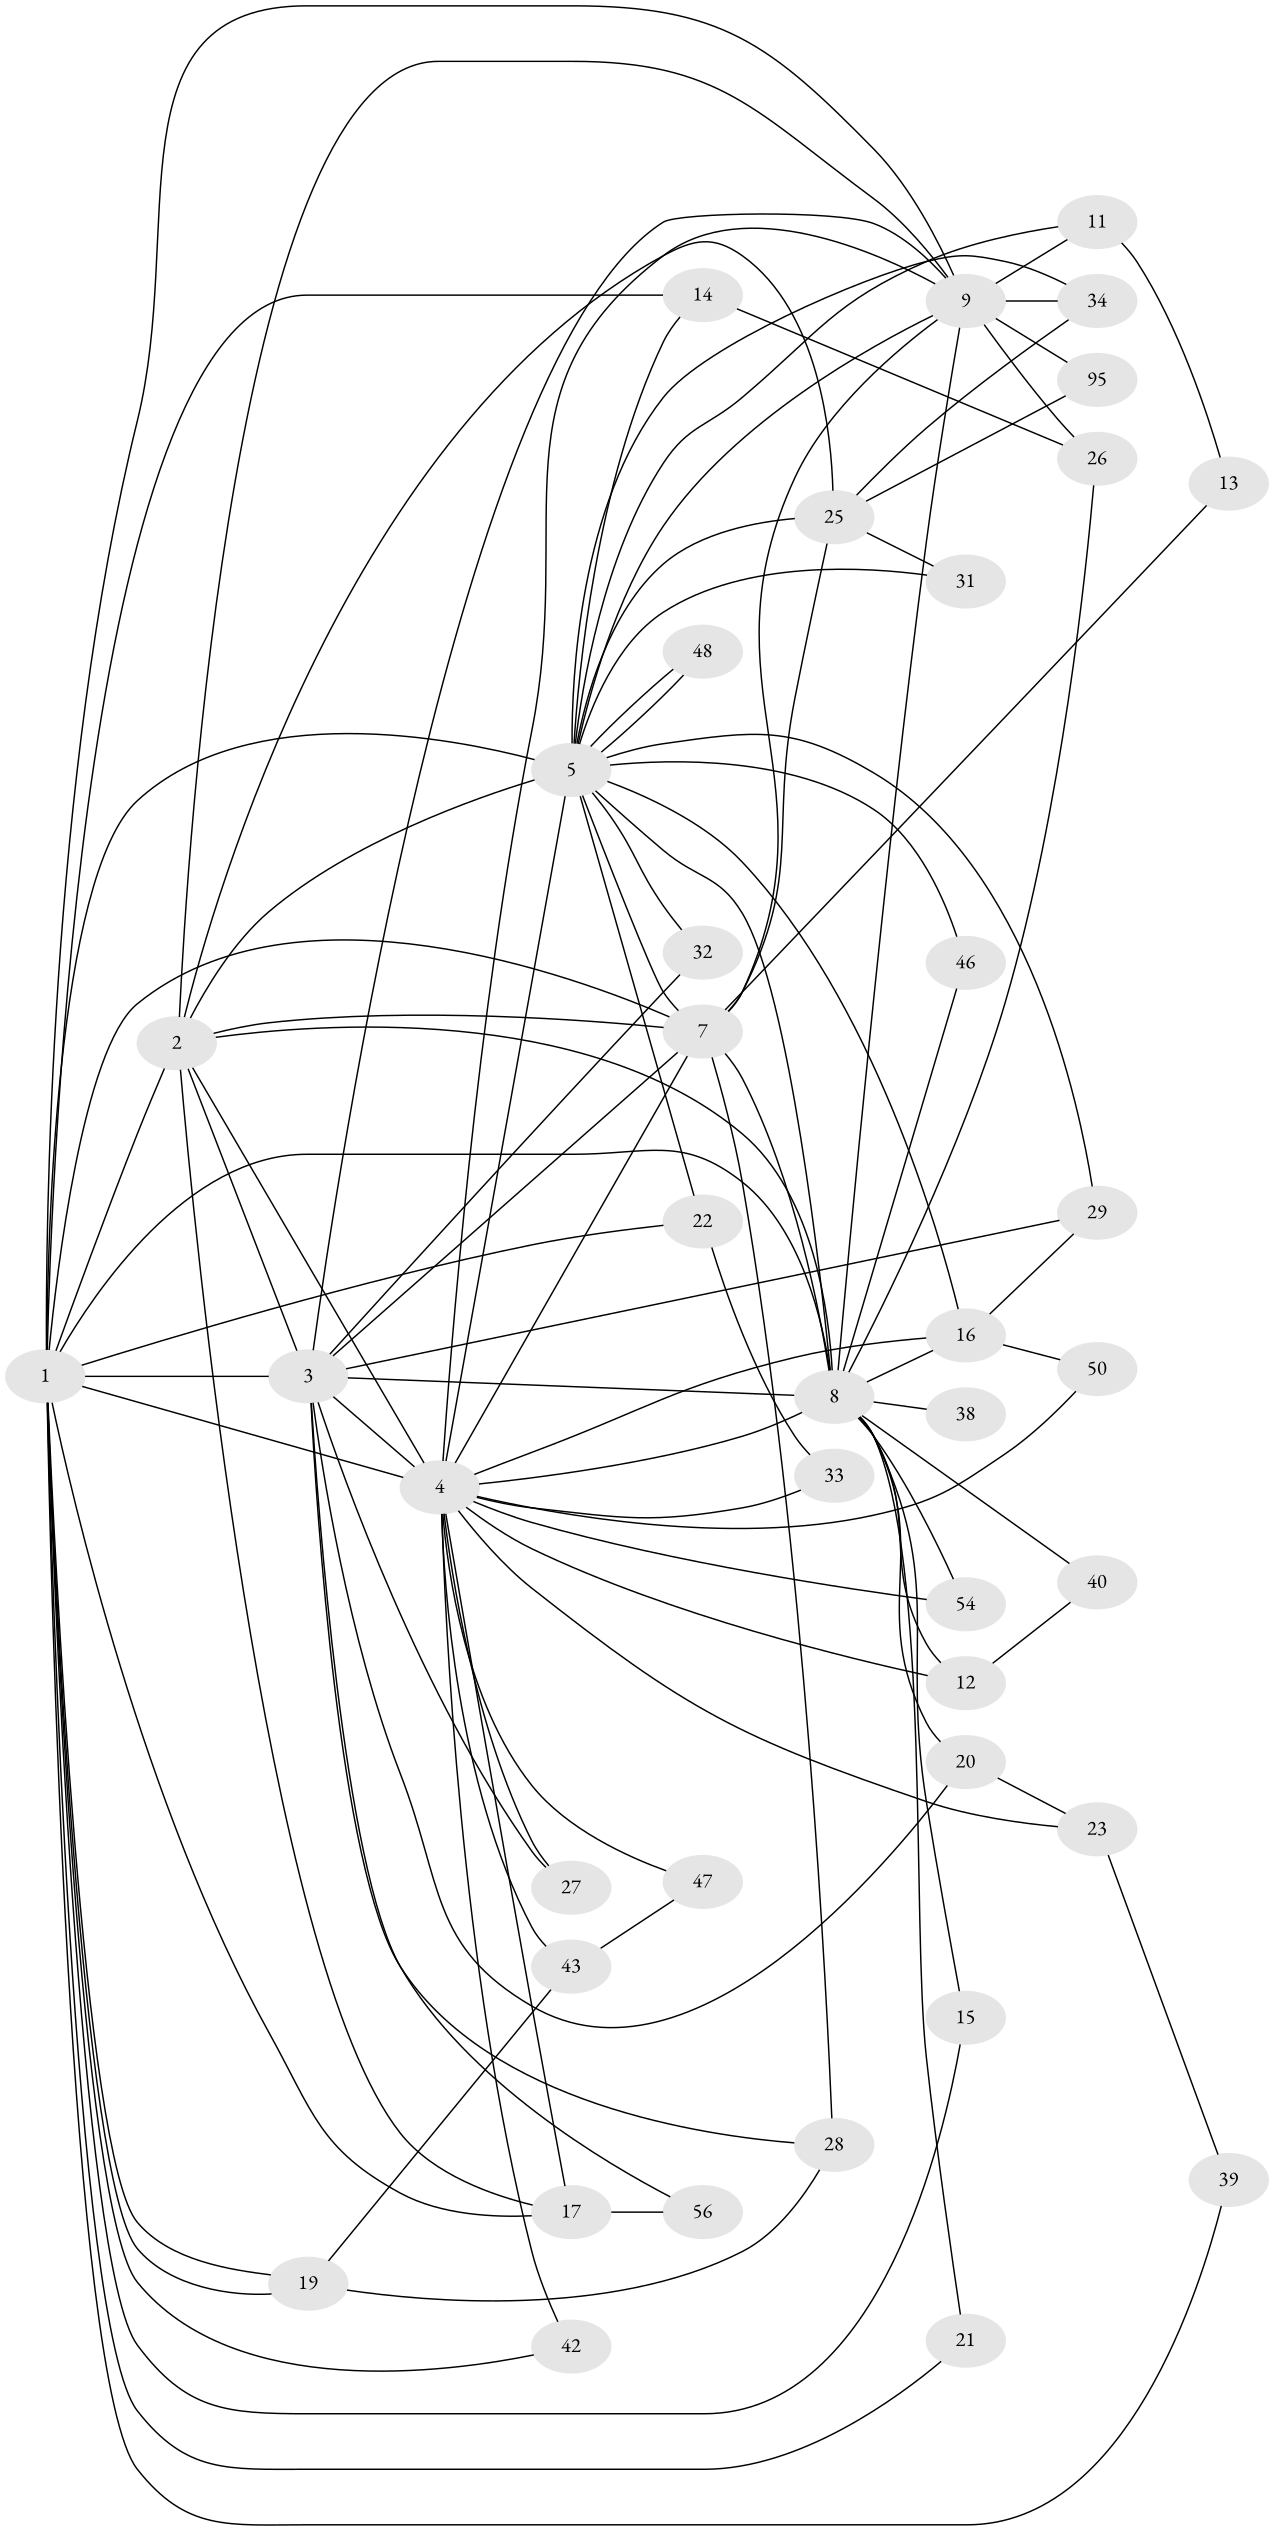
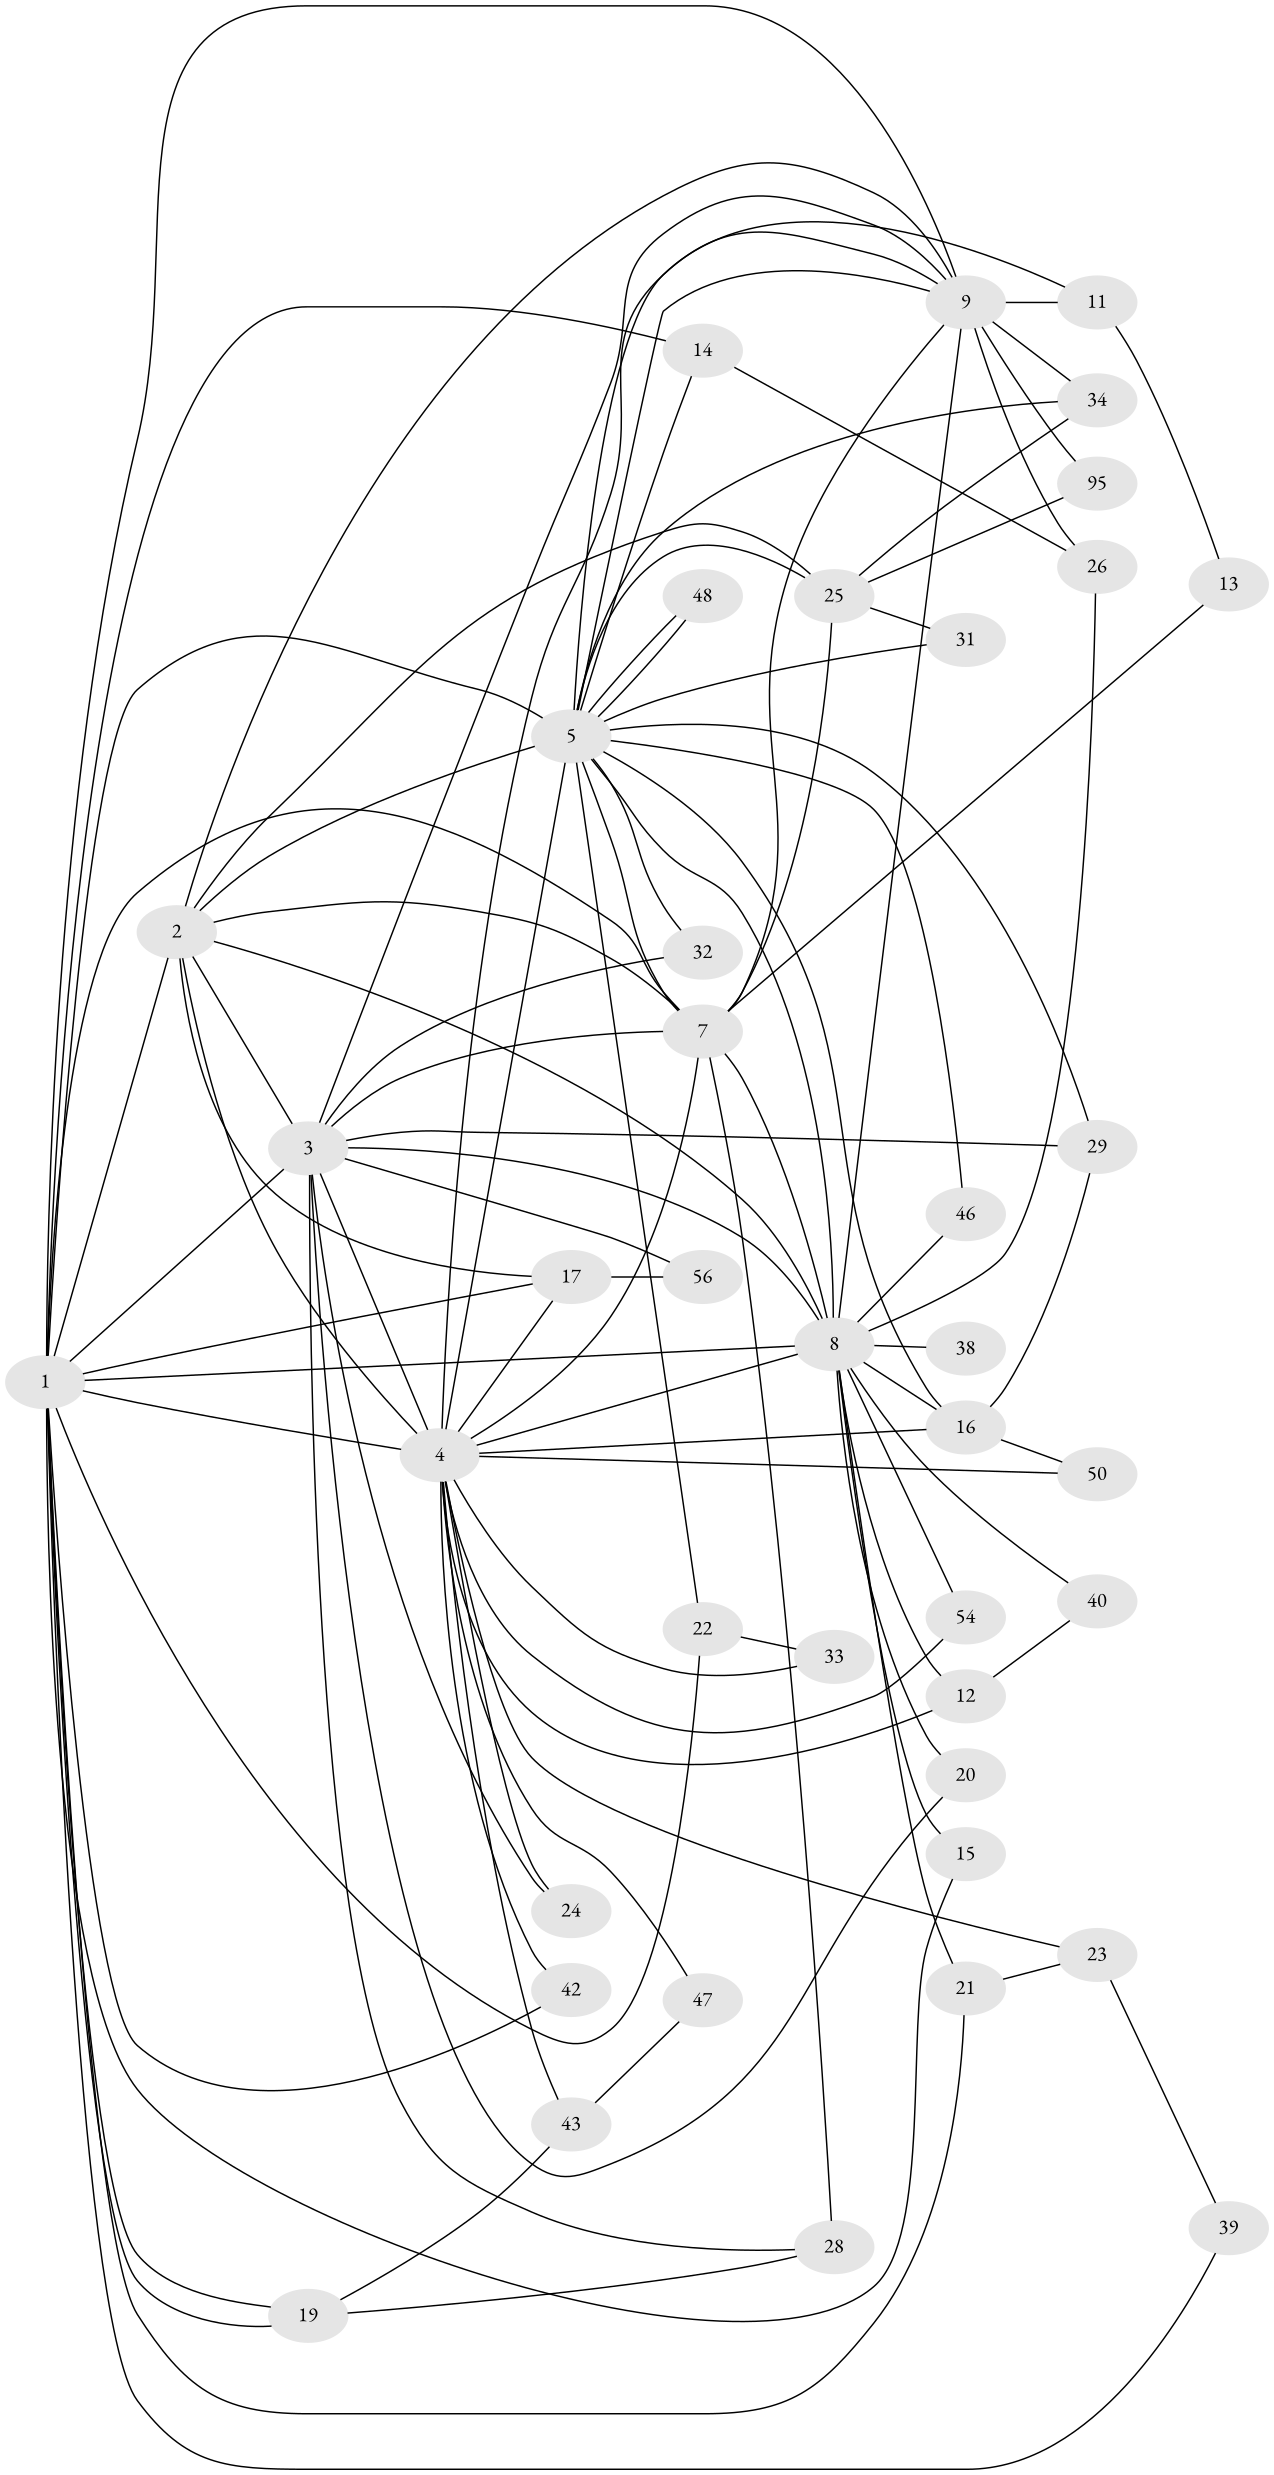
edge "20" -- "23": now "21" -- "23"
node "27": label "27" -> "24"
